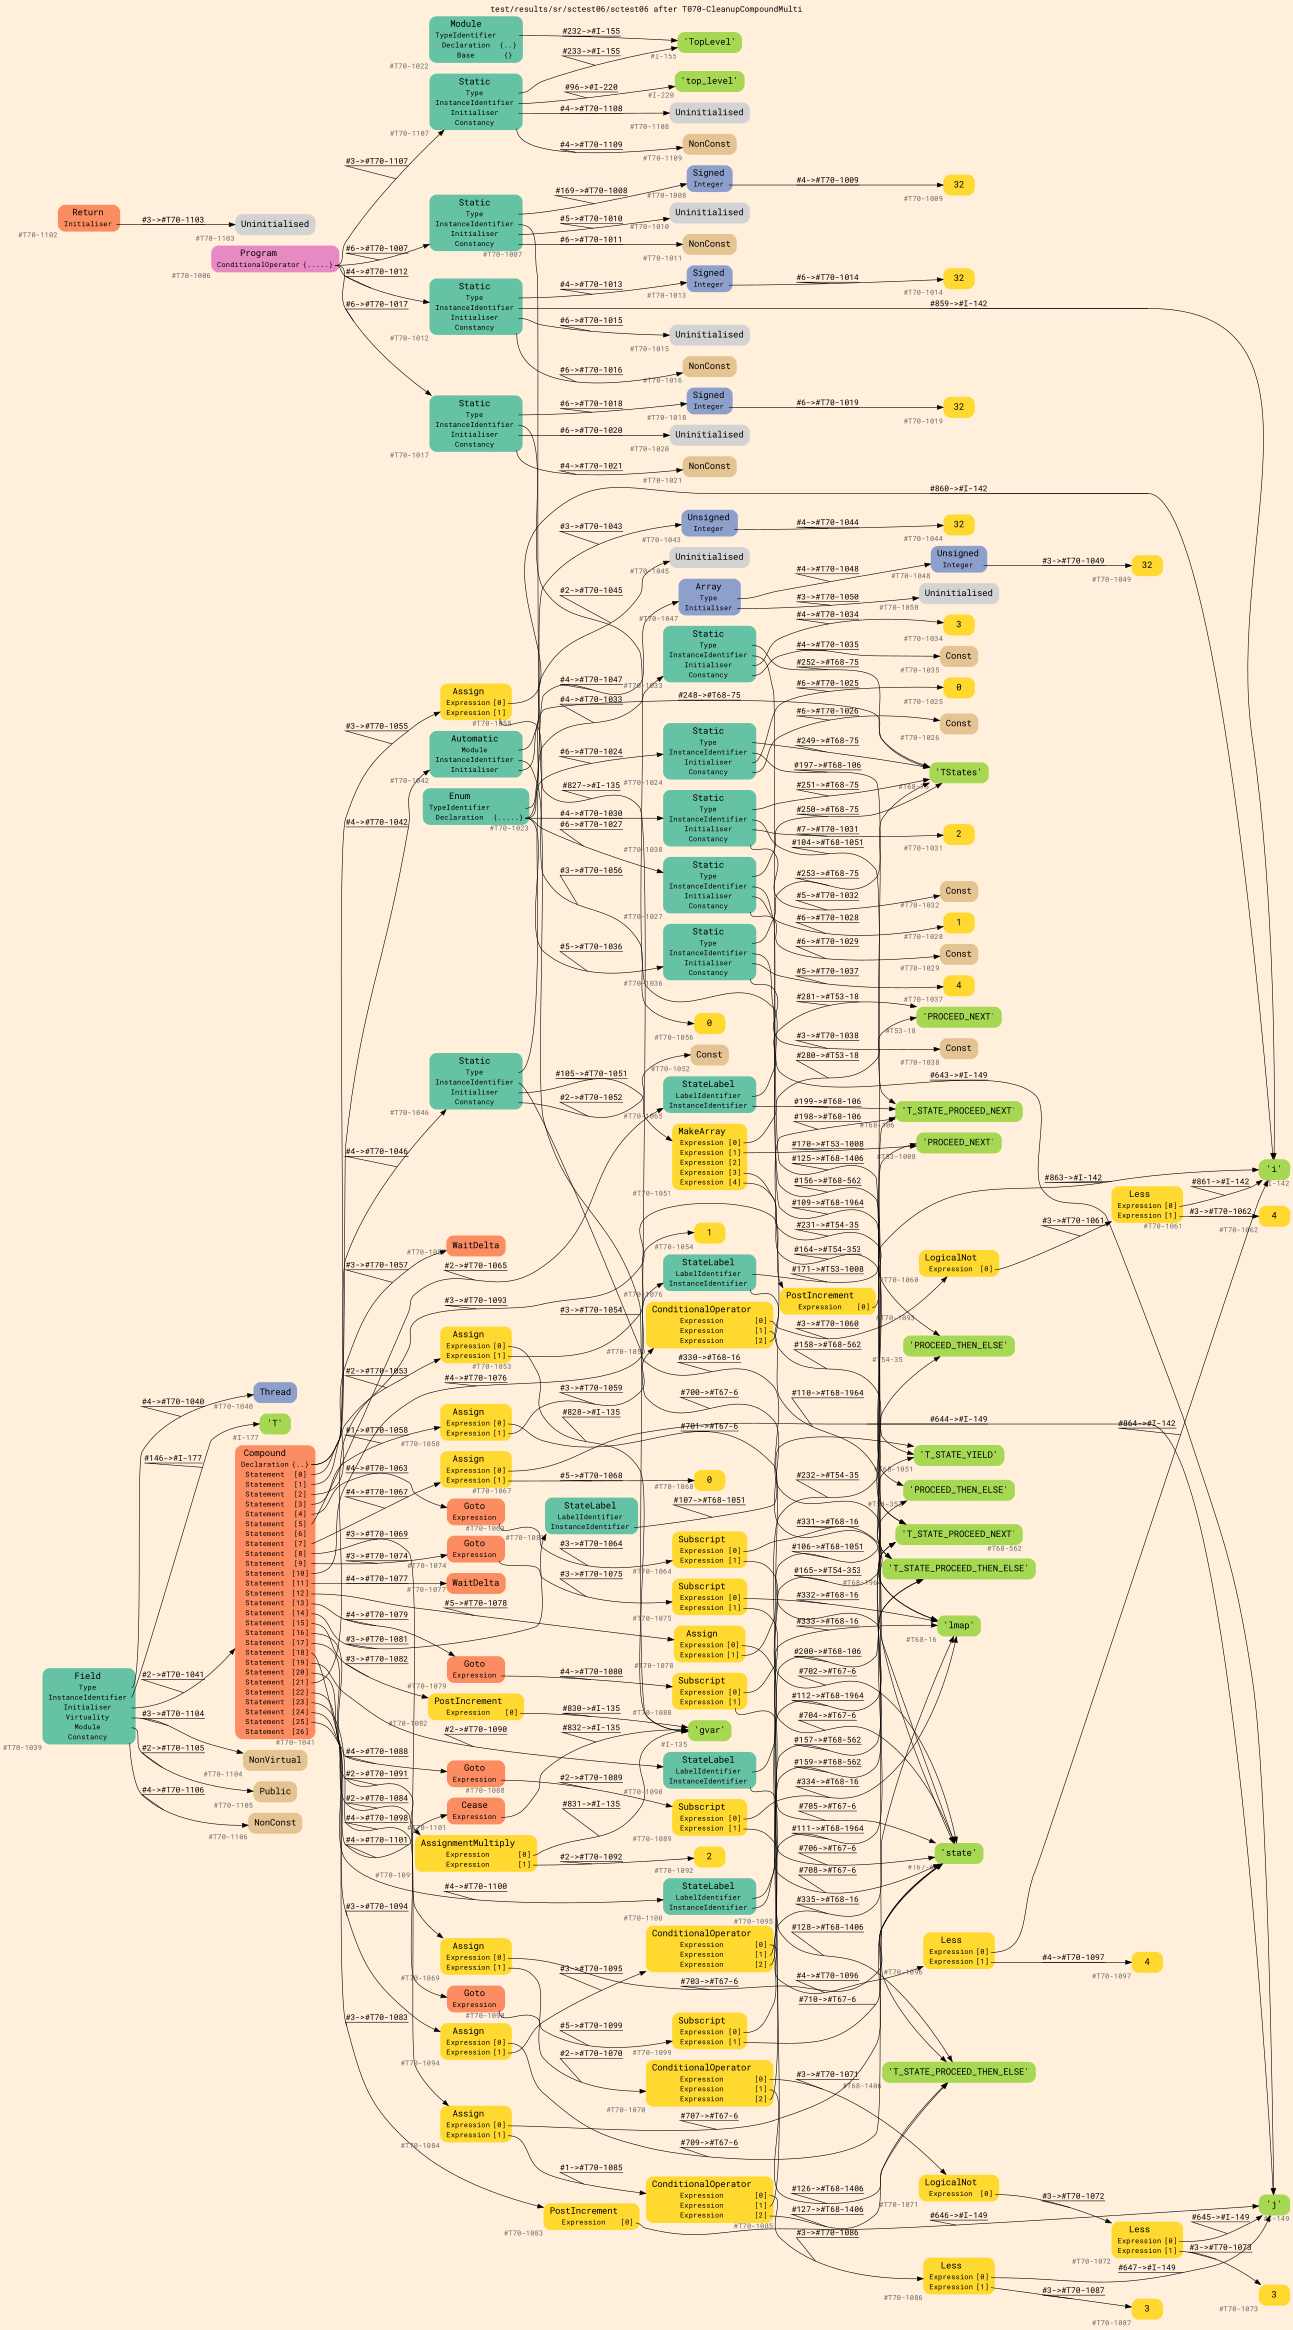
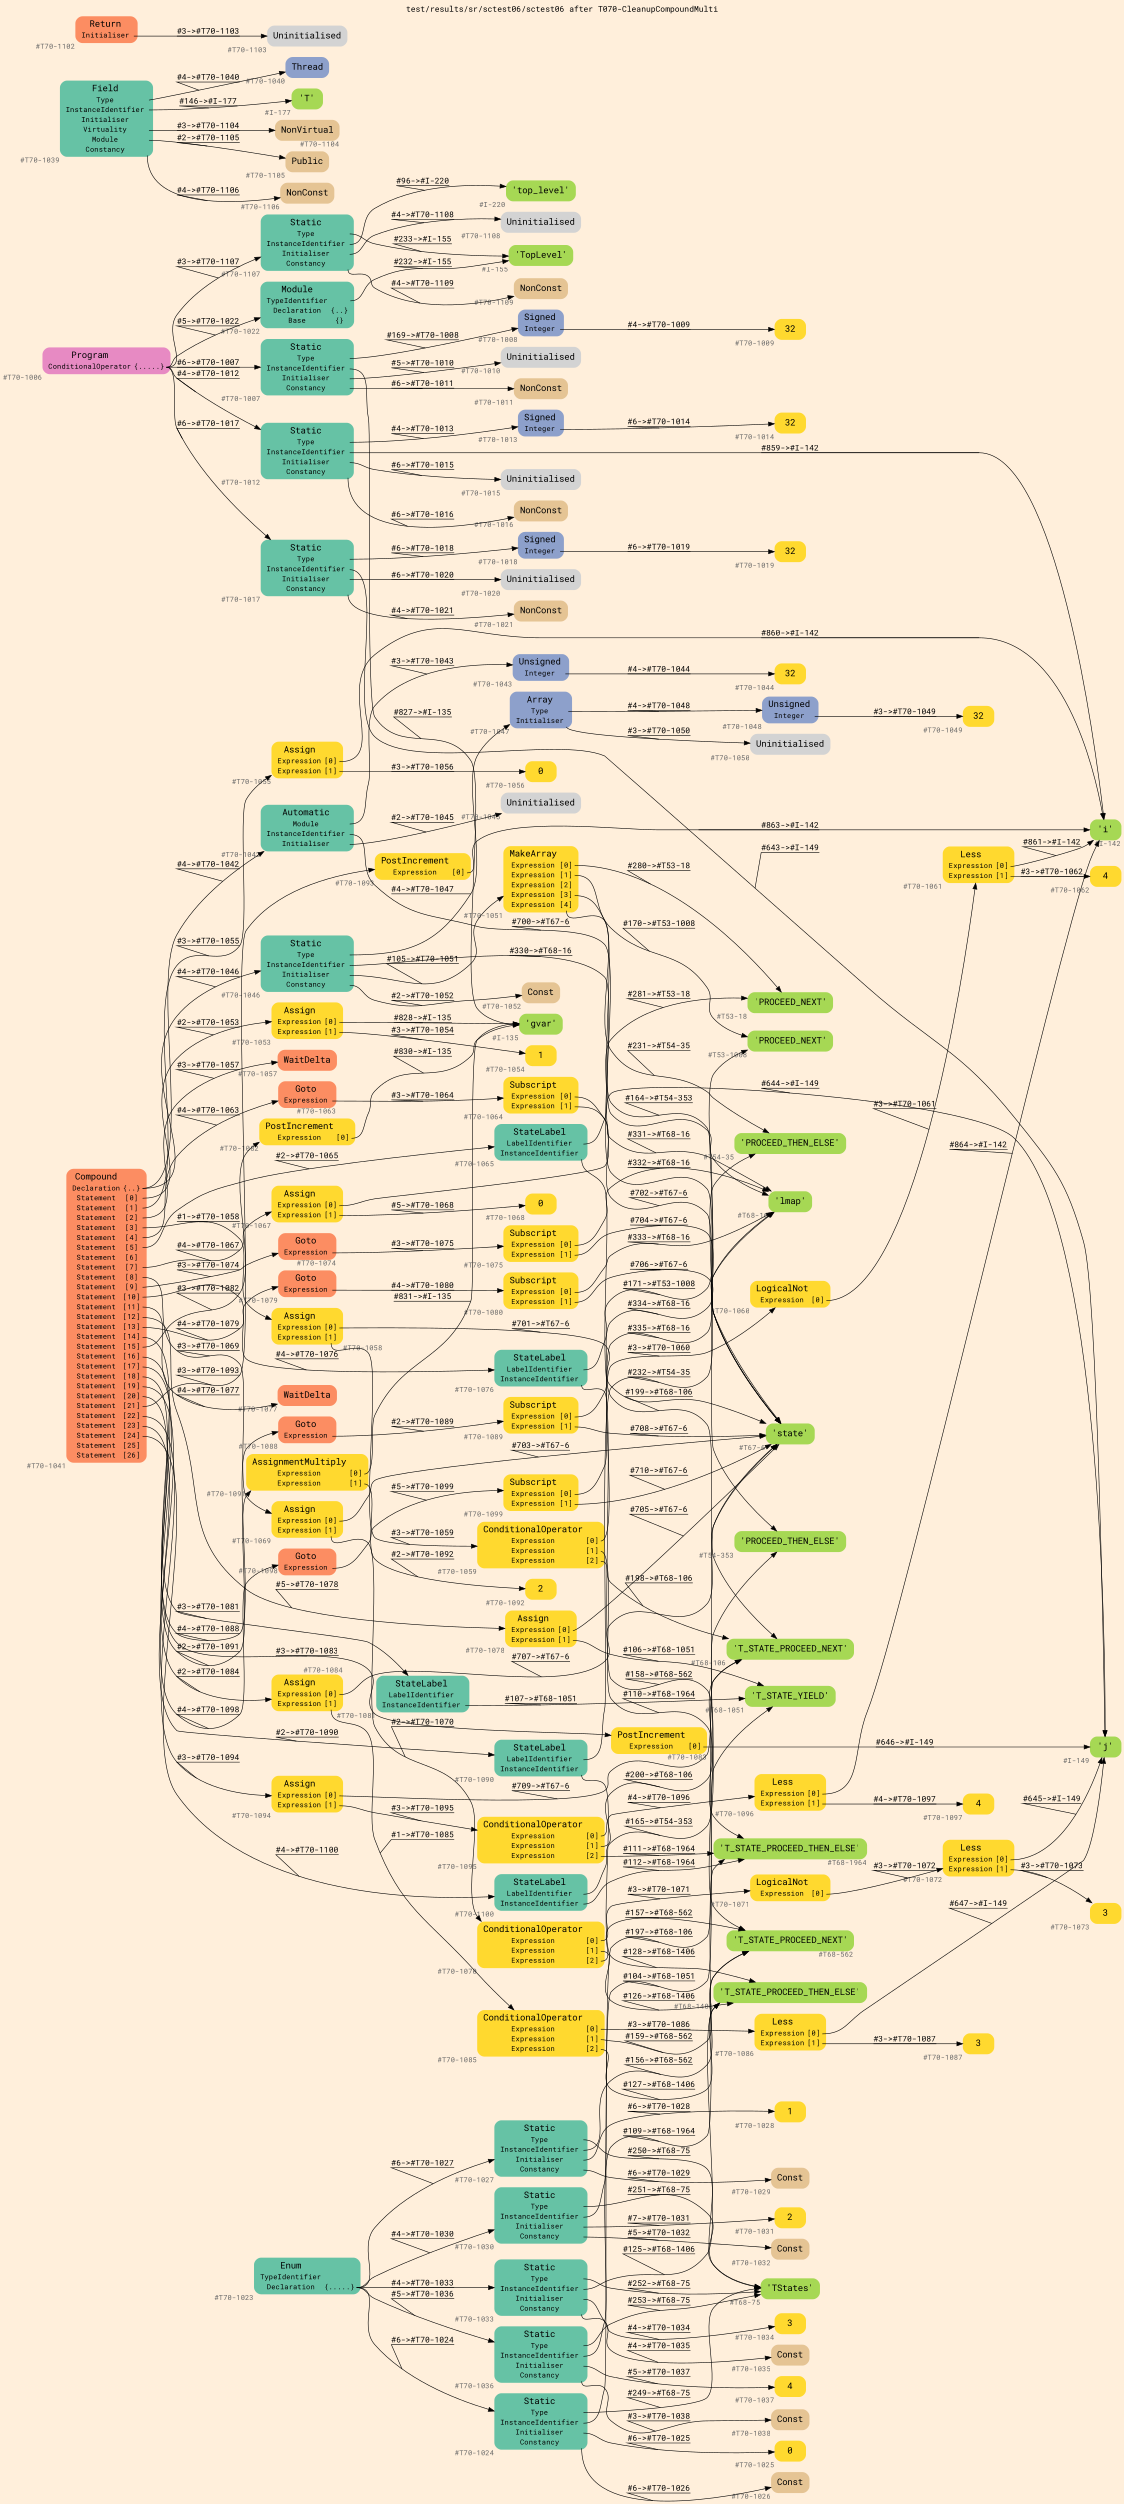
edge "Program" -> "Module": added, label "#5->#T70-1022"
edge "Enum" -> "'TStates'": removed, label "#248->#T68-75"
edge "Field" -> "Compound": removed, label "#2->#T70-1041"
node "Cease": removed
